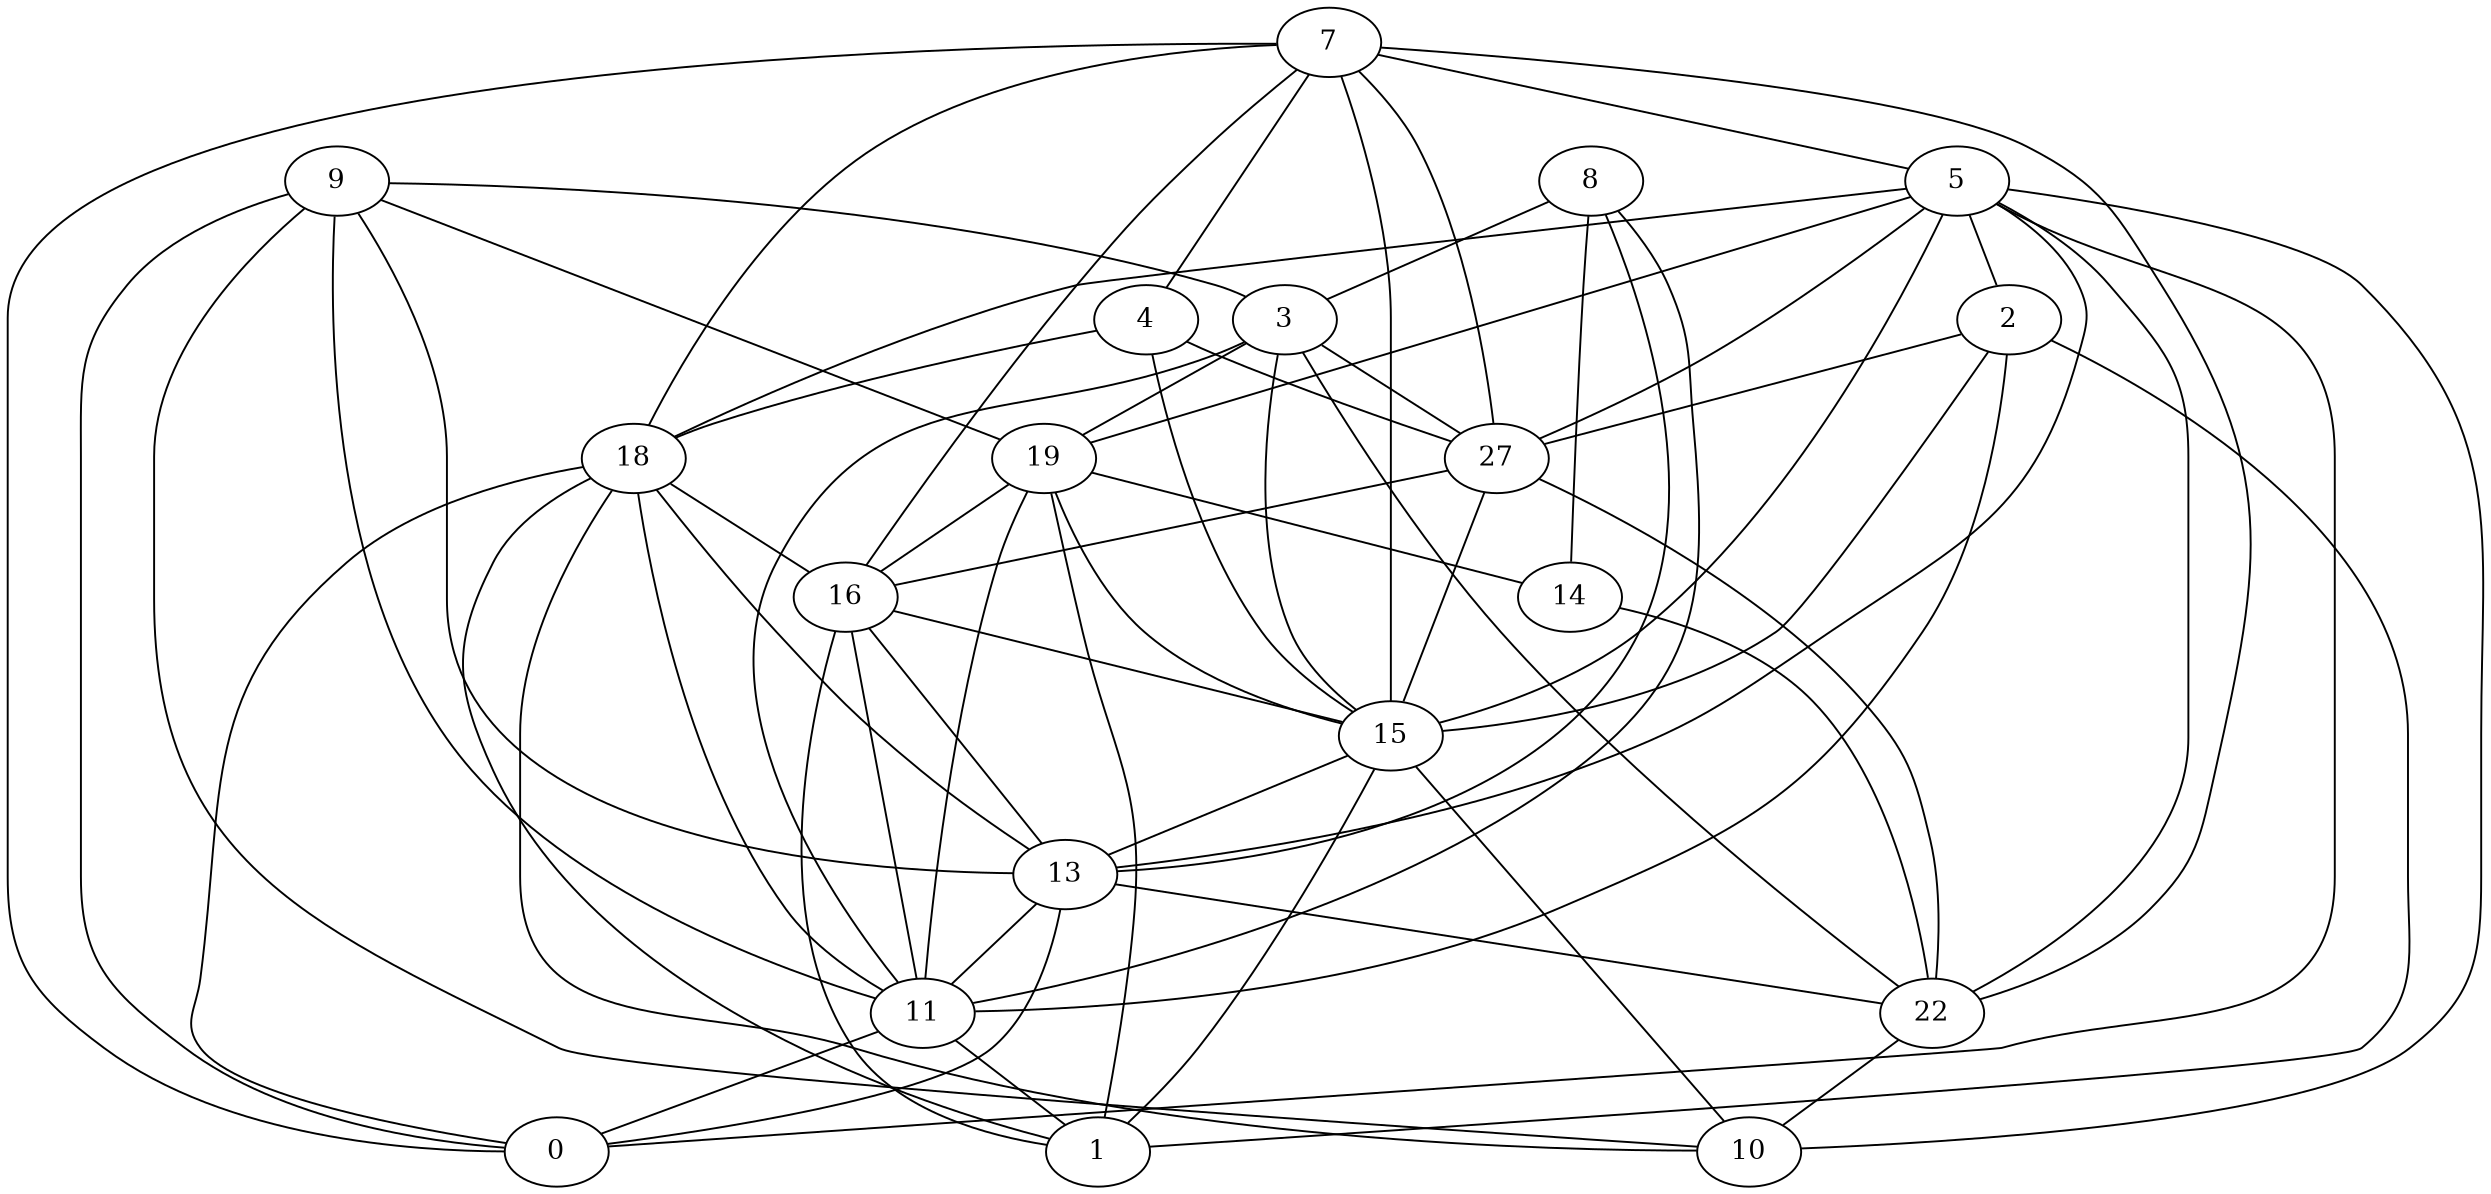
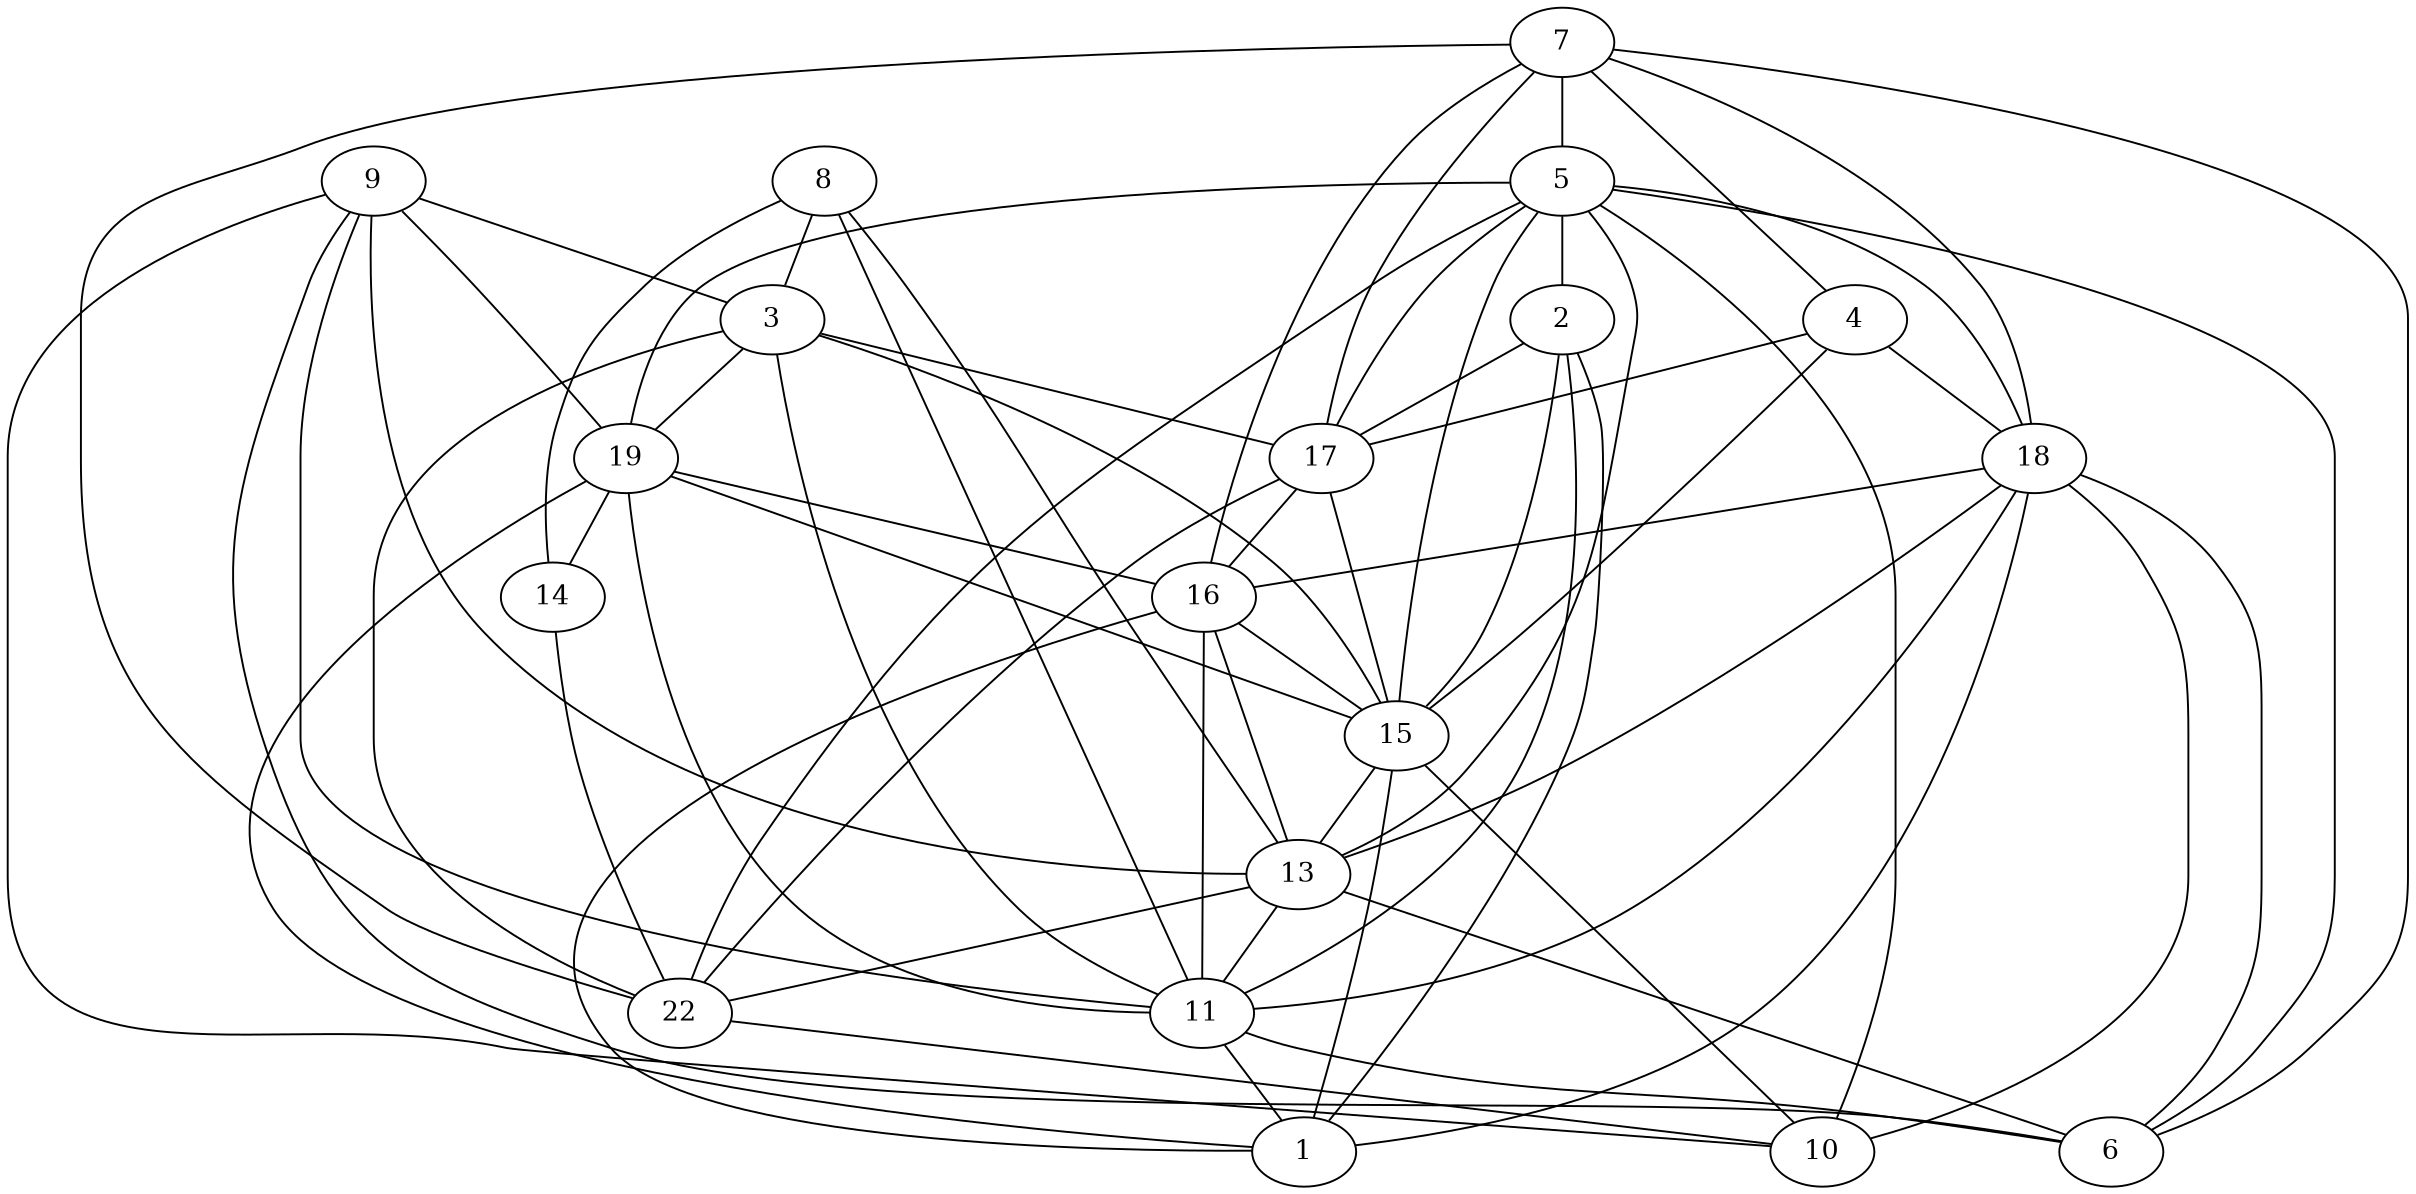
edge "7" -- "15": removed
node "27": label "27" -> "17"
node "0": label "0" -> "6"
